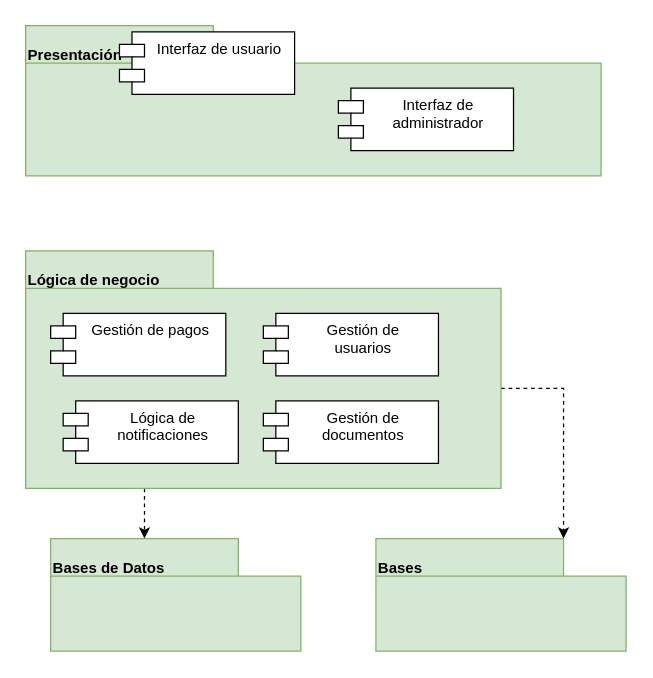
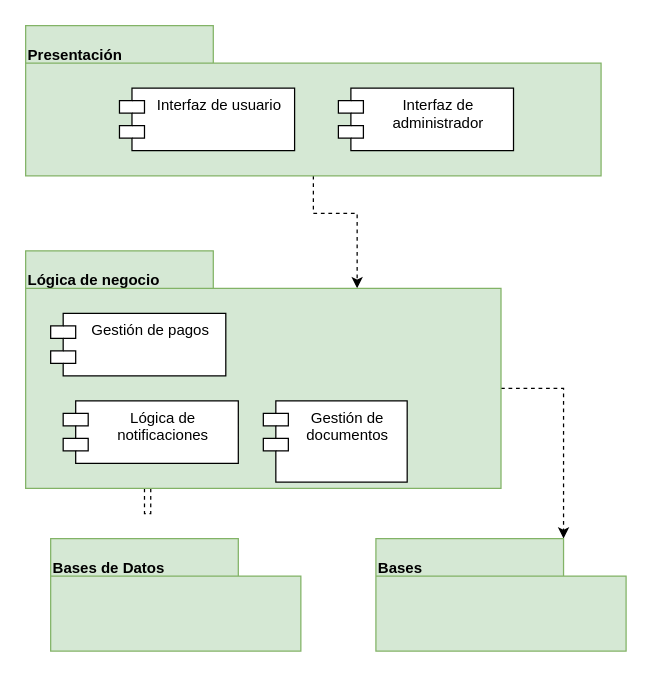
node "Interfaz de usuario": moved (207, 63) -> (207, 119)
edge "Presentación" -> "Lógica de negocio": added
node "Gestión de usuarios": removed
node "Gestión de documentos": size 175x63 -> 144x81
edge "Lógica de negocio" -> "Bases de Datos": now "Lógica de negocio" -> "Lógica de notificaciones"
